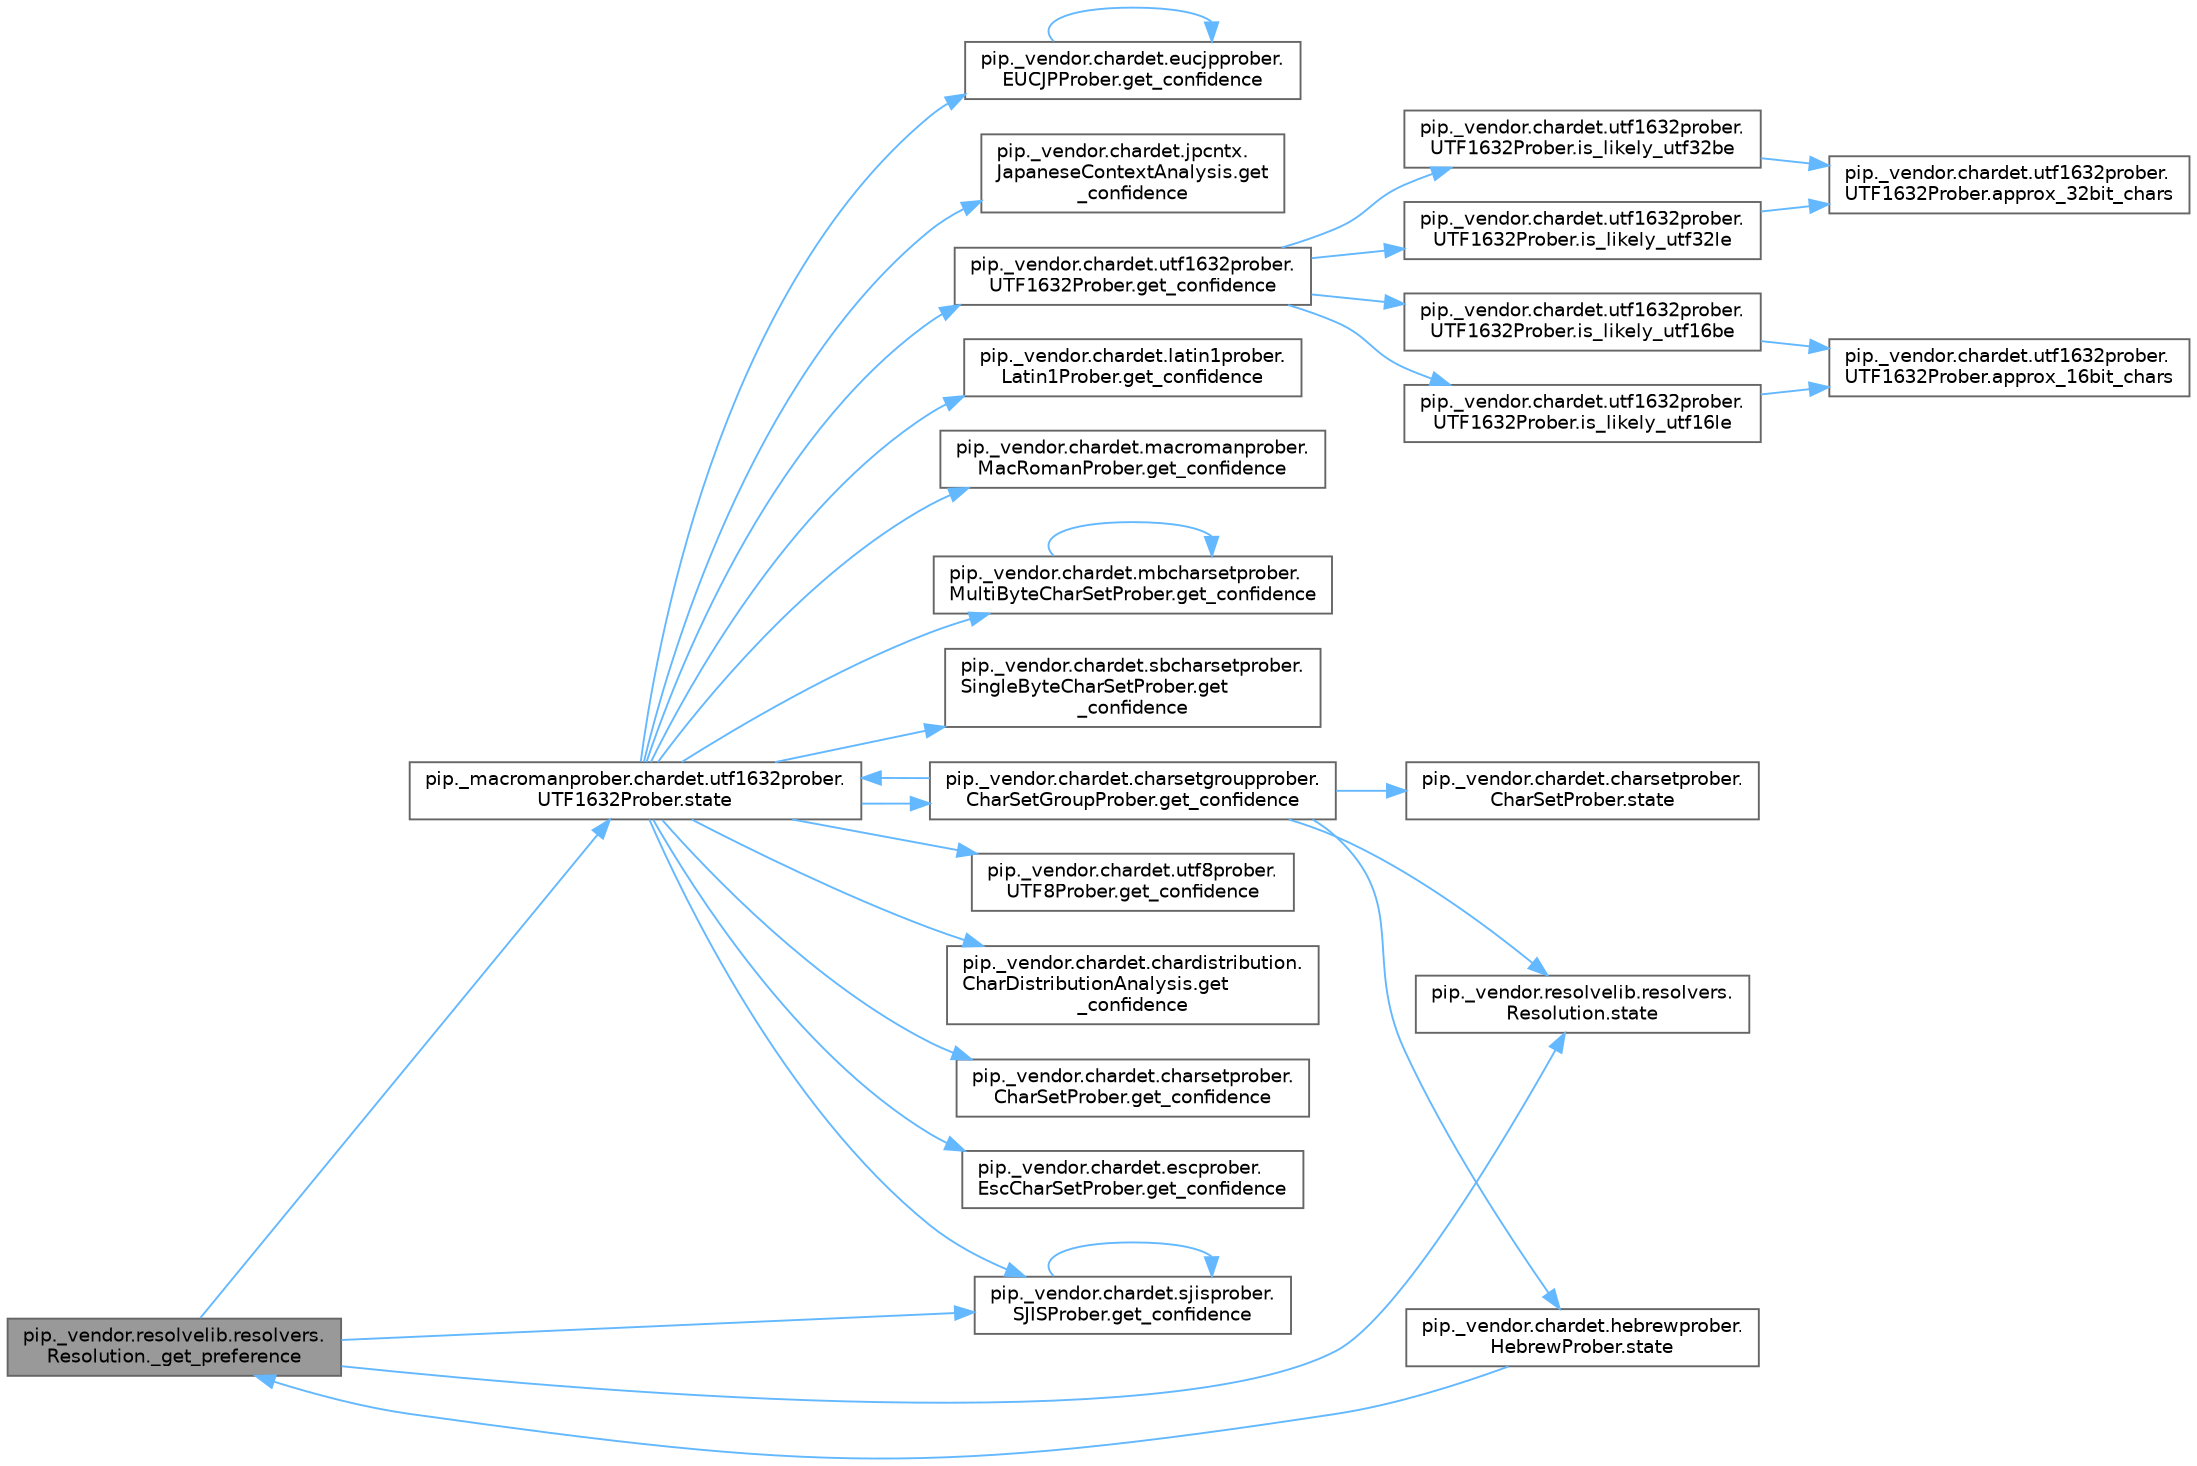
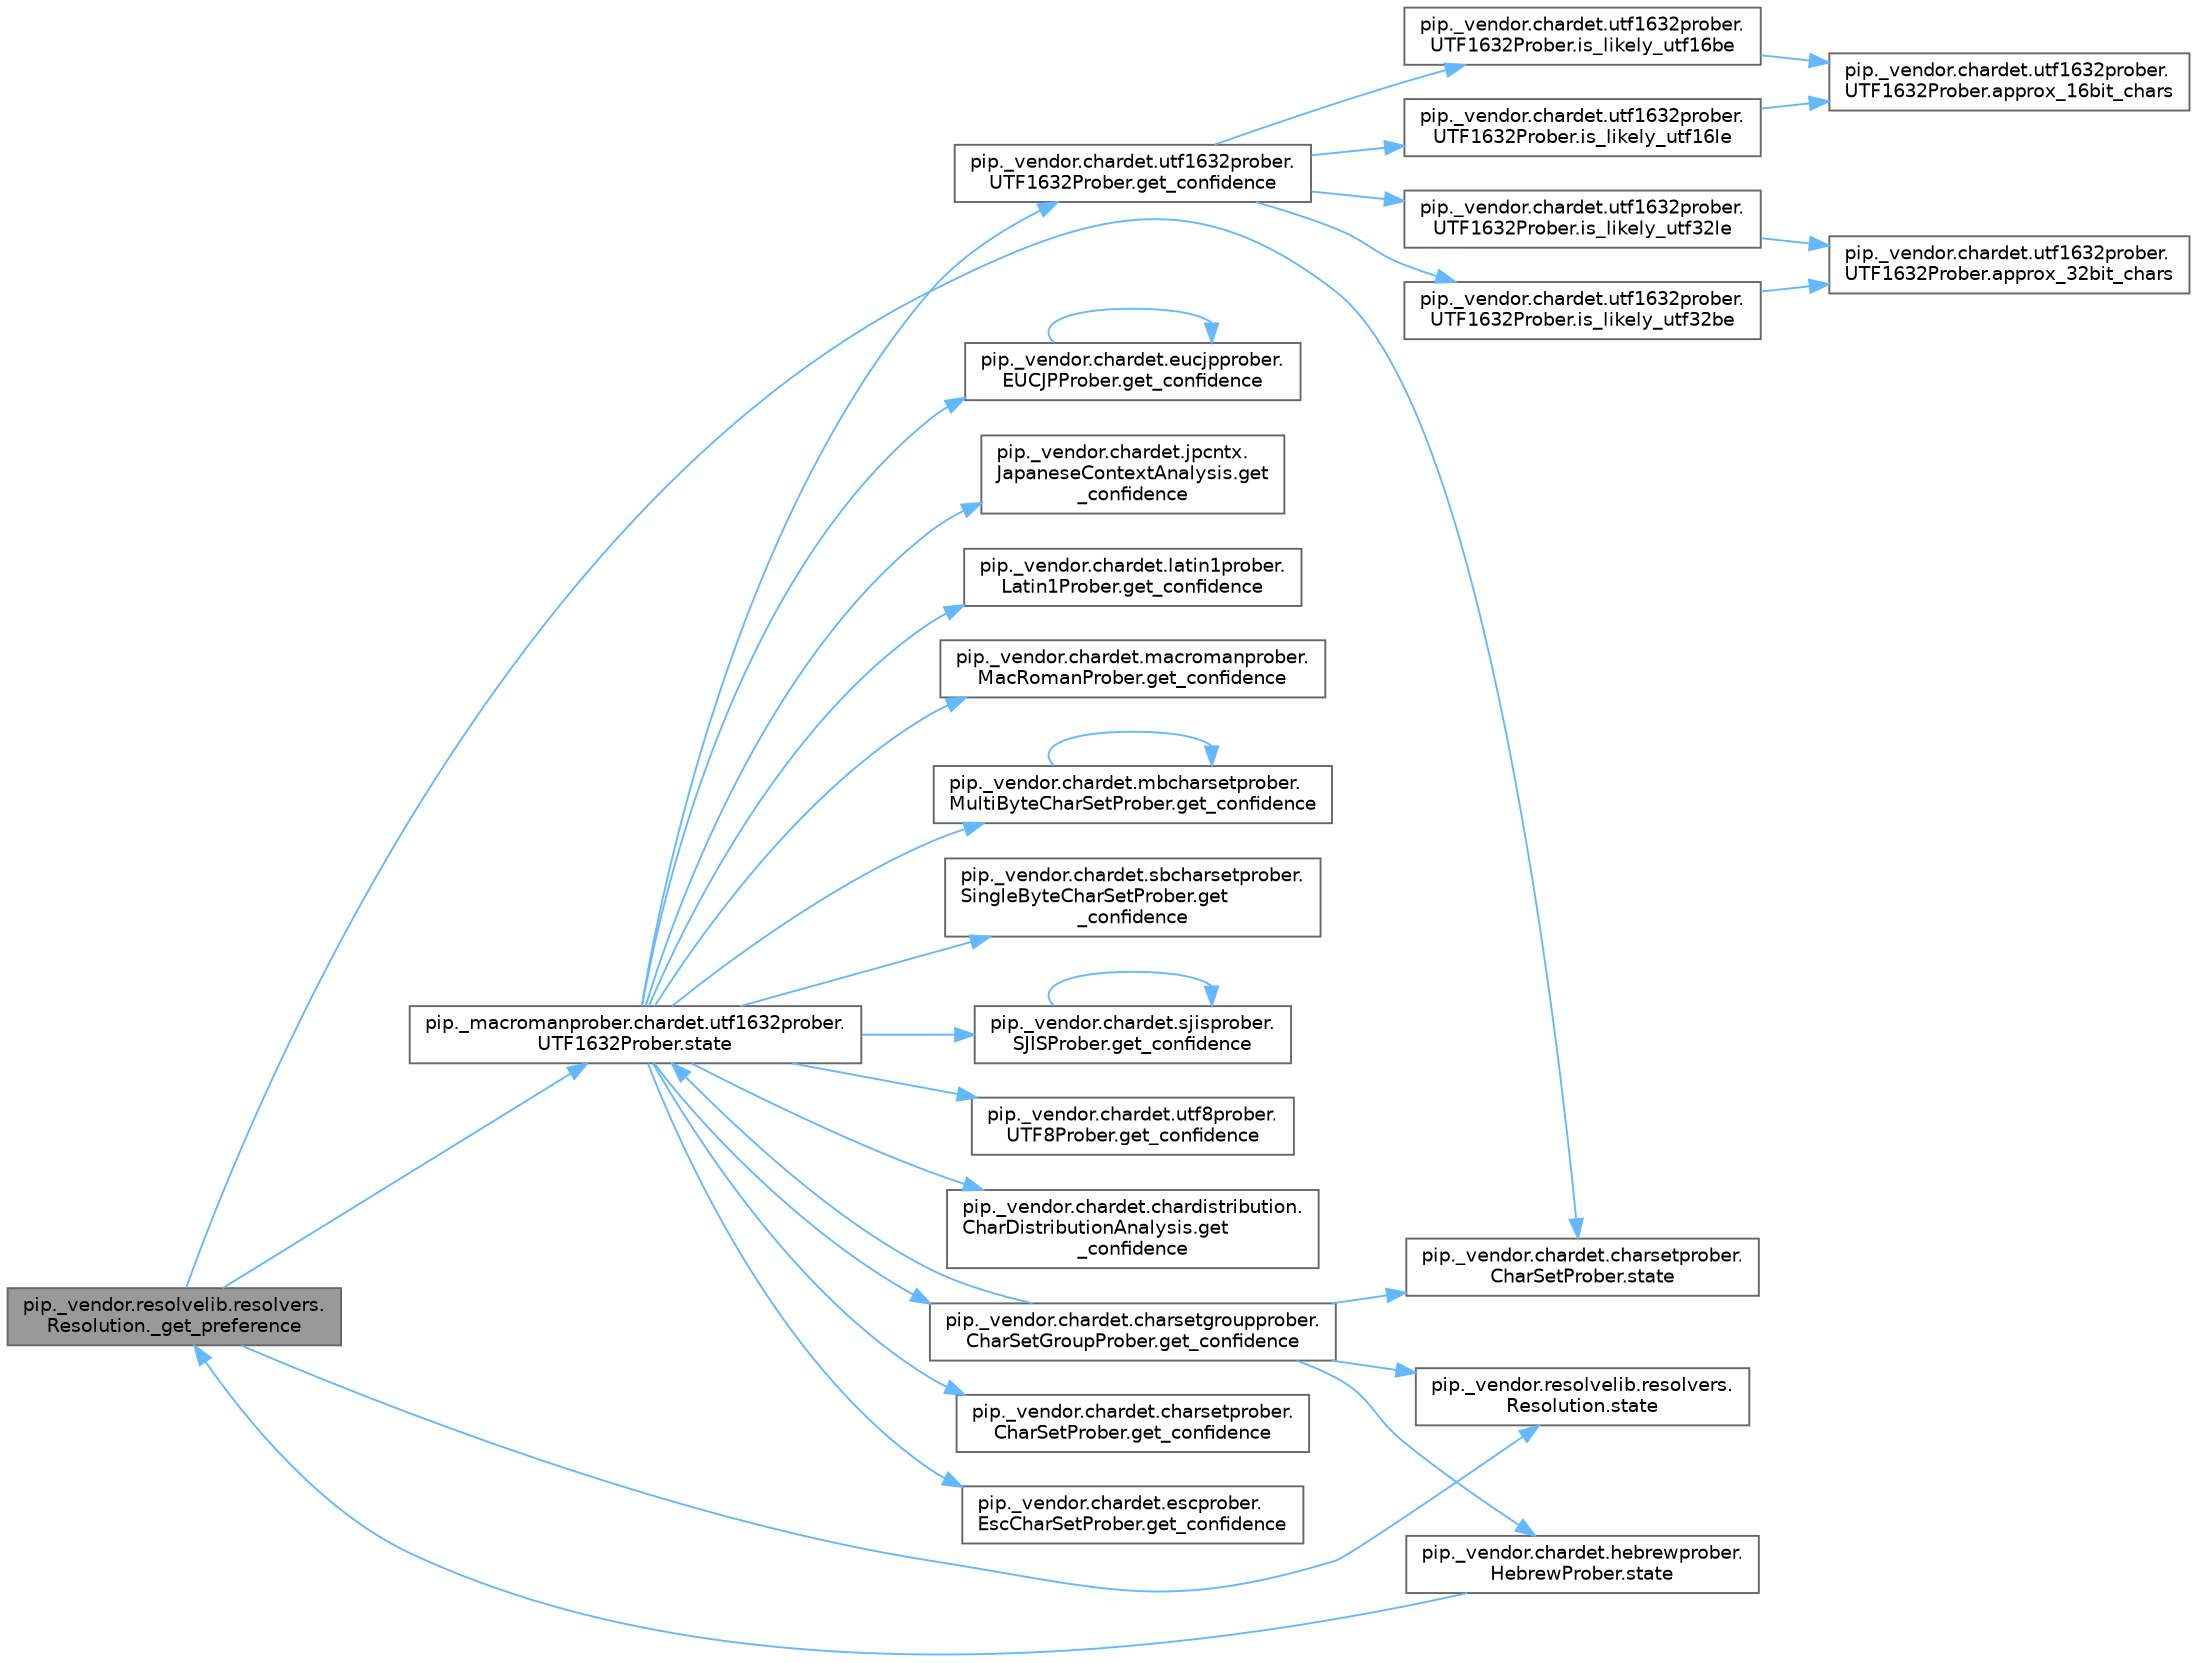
edge "pip._vendor.resolvelib.resolvers. Resolution._get_preference" -> "pip._vendor.chardet.sjisprober. SJISProber.get_confidence": now "pip._vendor.resolvelib.resolvers. Resolution._get_preference" -> "pip._vendor.chardet.charsetprober. CharSetProber.state"
